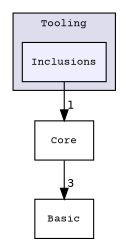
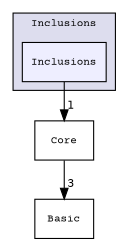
cluster "Tooling": label "Tooling" -> "Inclusions"
